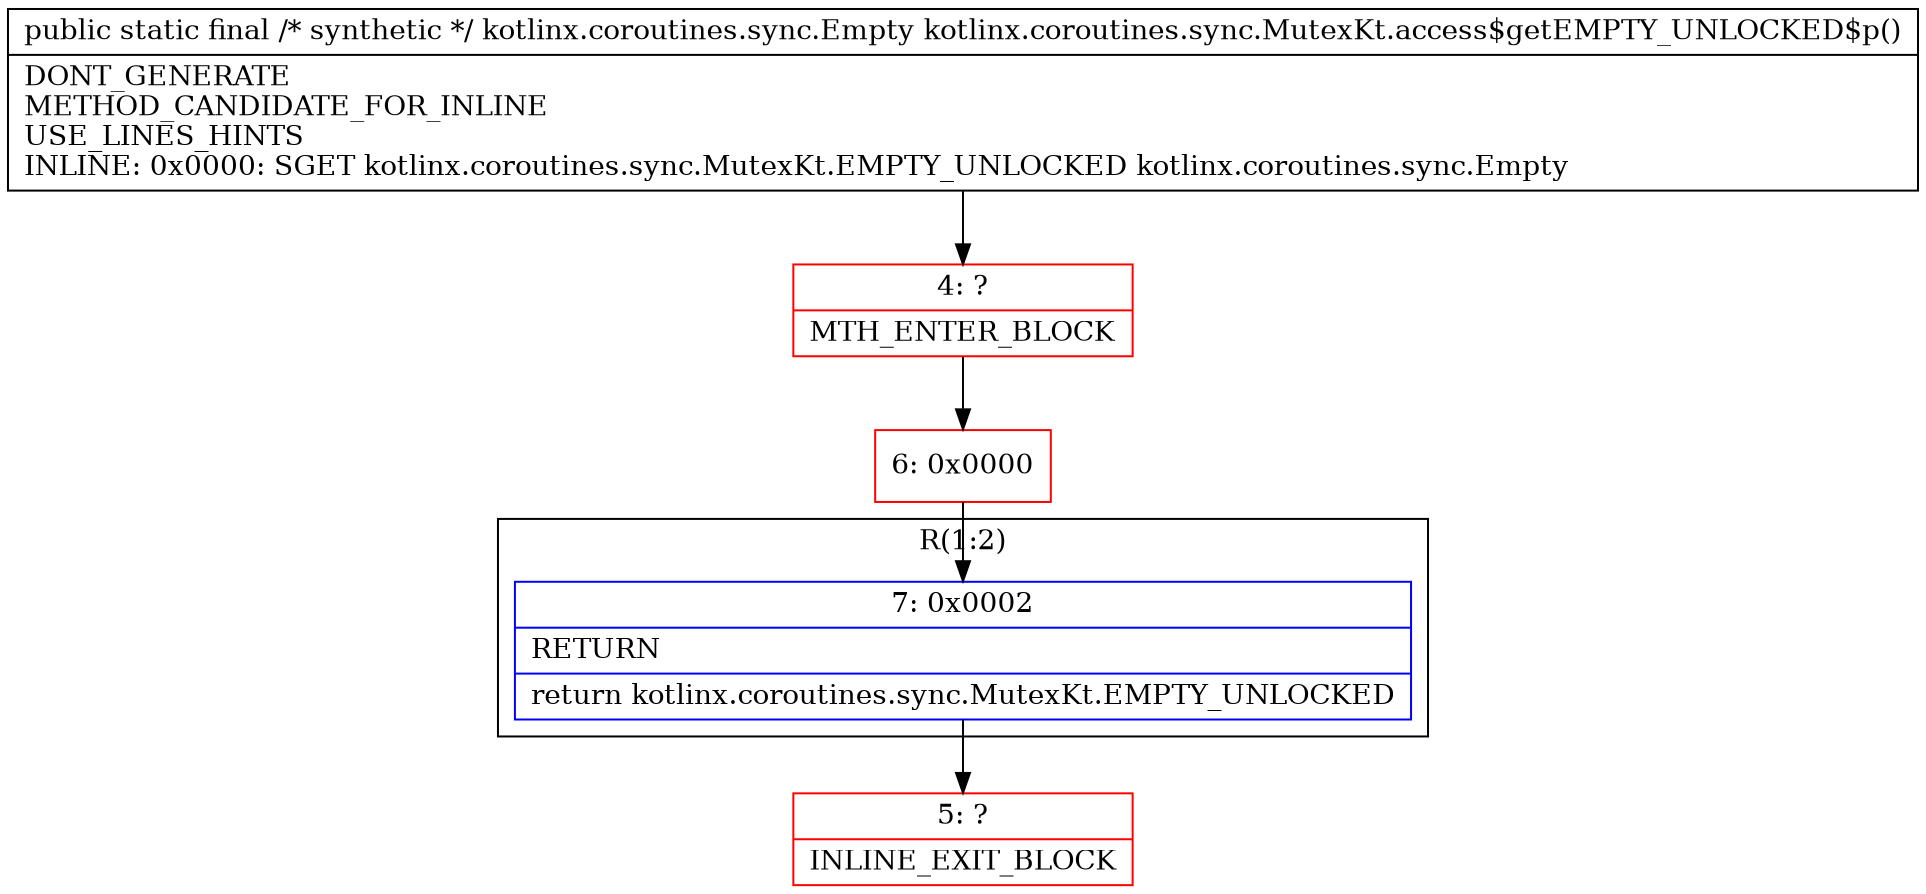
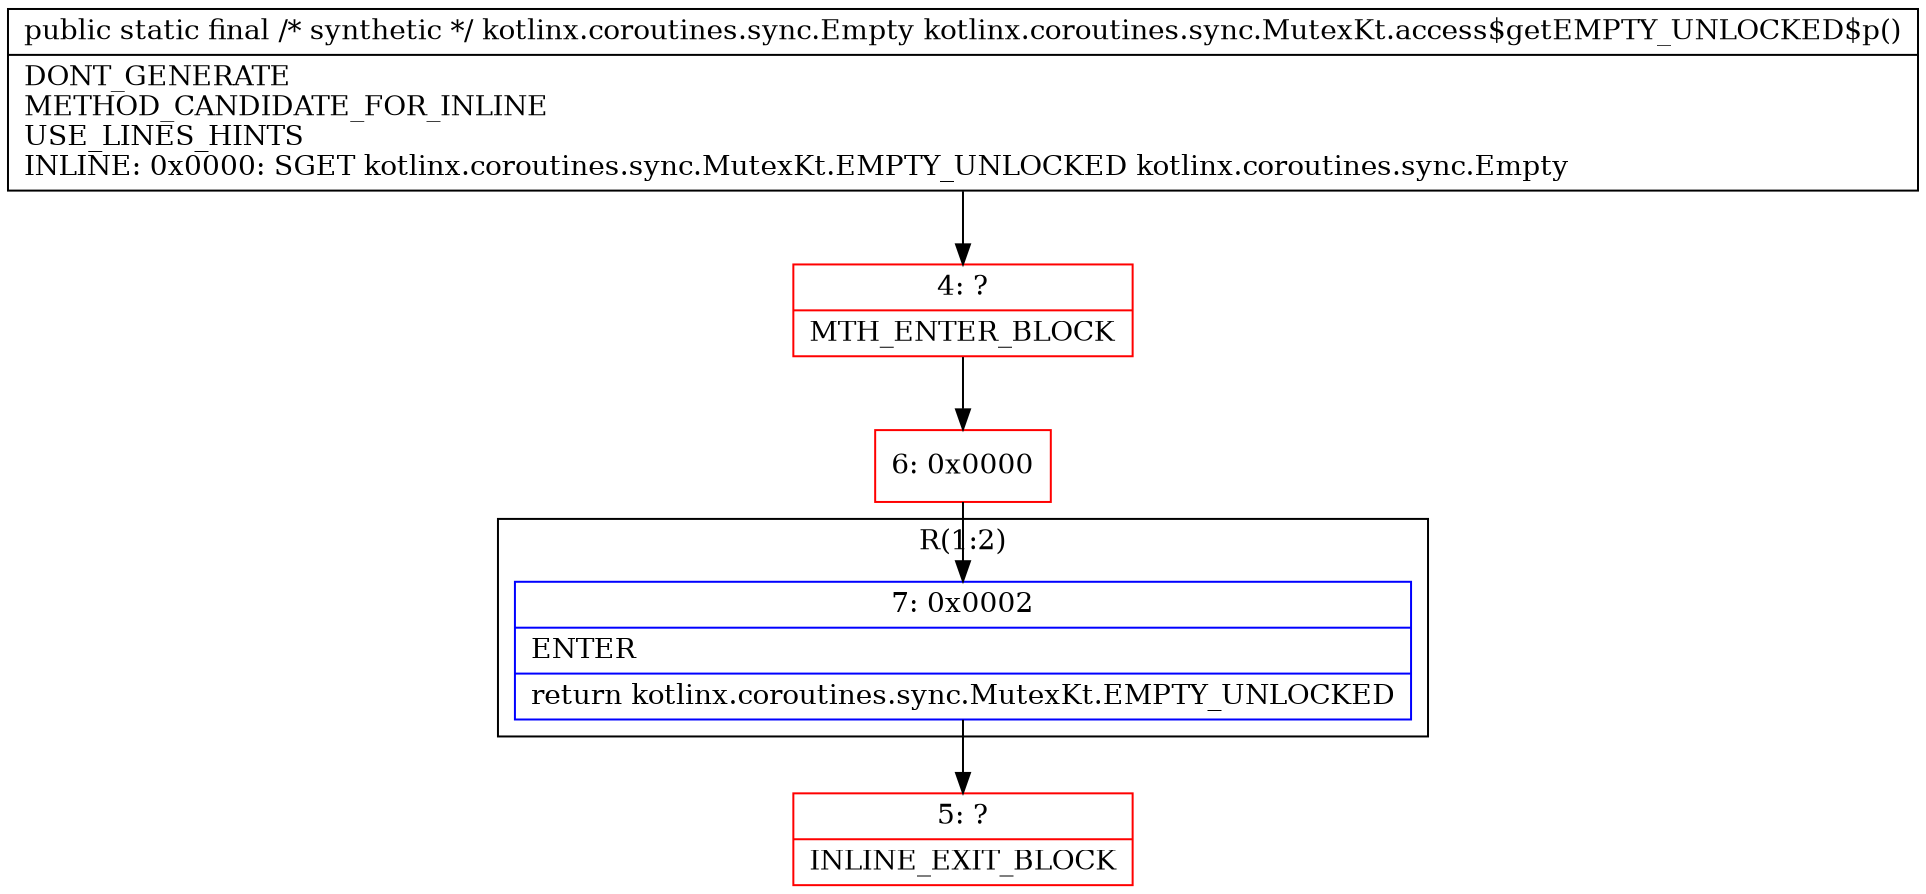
node "7: 0x0002": text "RETURN" -> "ENTER"
